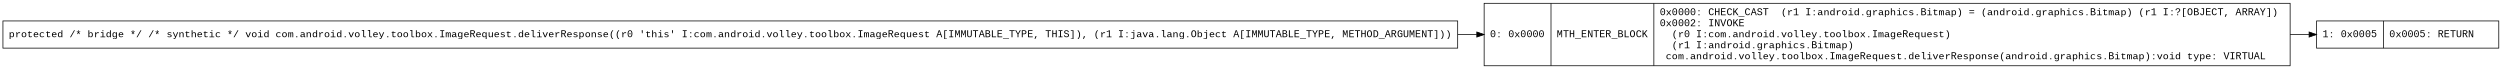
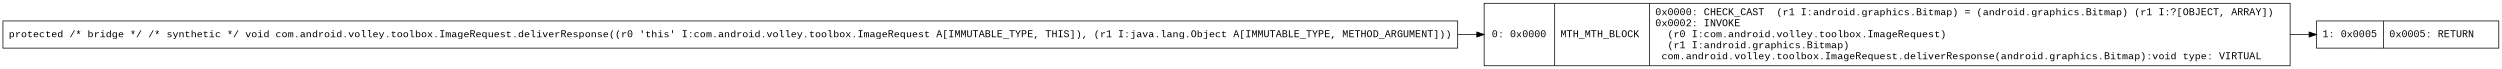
node "0: 0x0000": text "MTH_ENTER_BLOCK" -> "MTH_MTH_BLOCK"
